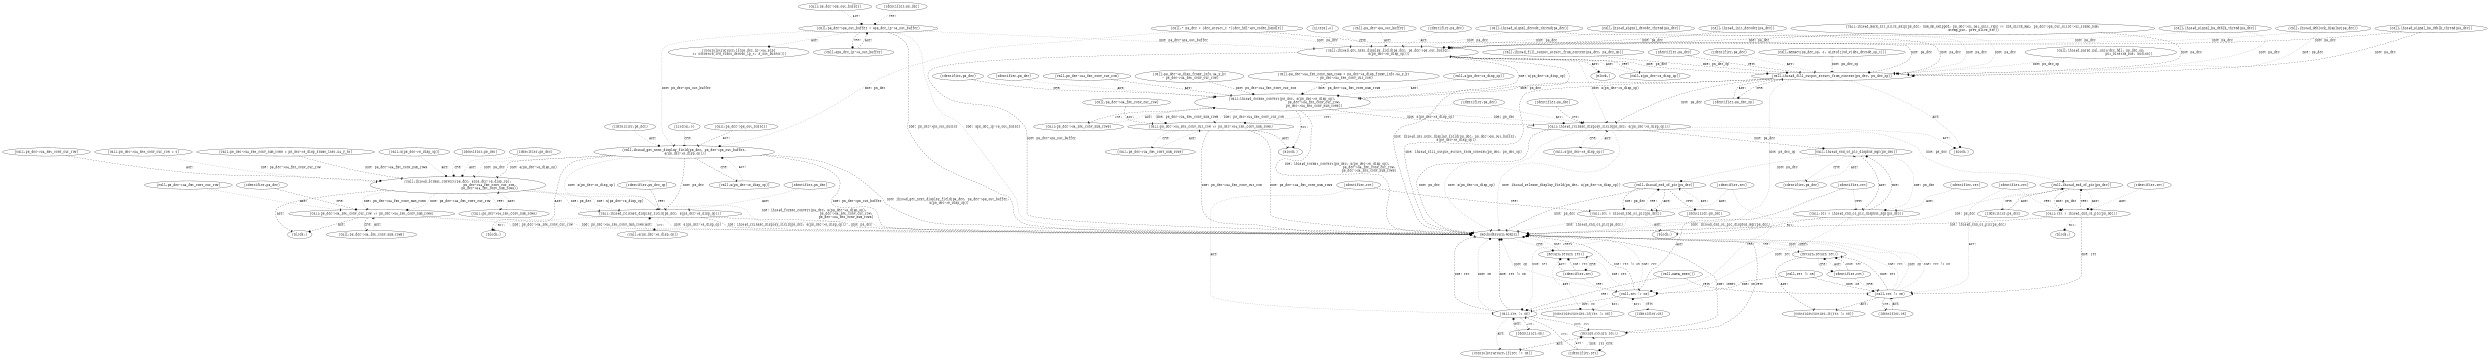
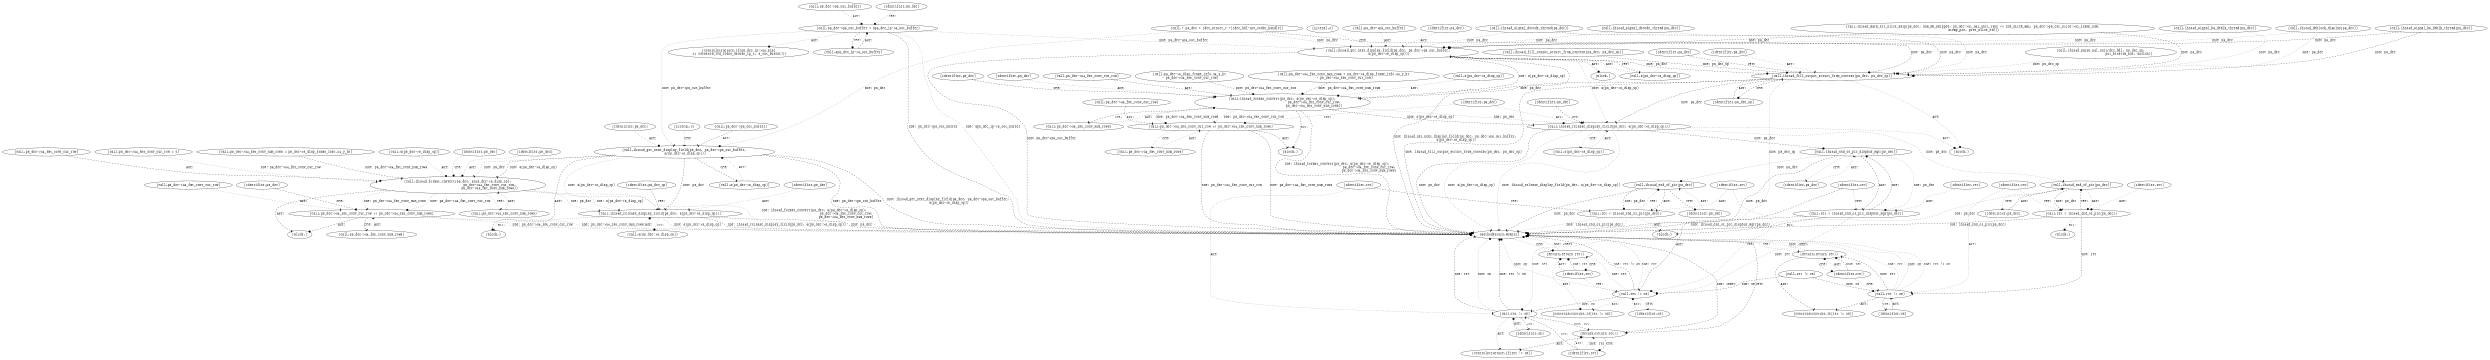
node "(Call,ih264d_init_decoder(ps_dec))": removed
node "(Call,memset(ps_dec_op, 0, sizeof(ivd_video_decode_op_t)))": removed
edge "(Call,ih264d_end_of_pic_dispbuf_mgr(ps_dec))" -> "(MethodReturn,WORD32)": added, label "DDG: ps_dec"
edge "(Call,ret = ih264d_end_of_pic_dispbuf_mgr(ps_dec))" -> "(MethodReturn,WORD32)": style dotted -> dashed
node "(Call,DATA_SYNC())": removed
